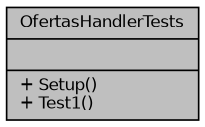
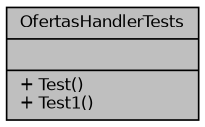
node "OfertasHandlerTests": text "+ Setup()" -> "+ Test()"
